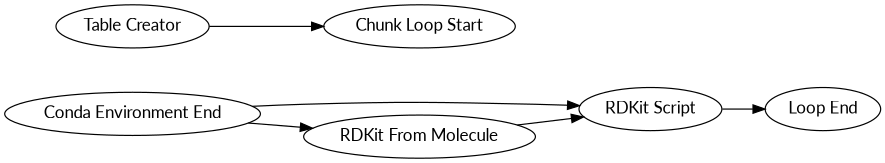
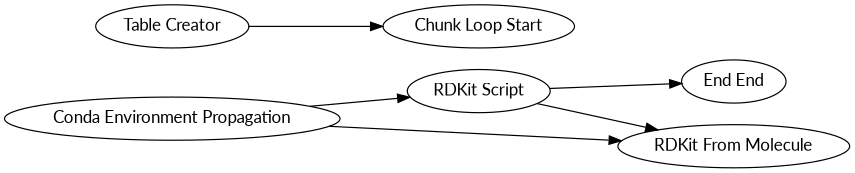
node "Loop End": label "Loop End" -> "End End"
node "Conda Environment End": label "Conda Environment End" -> "Conda Environment Propagation"
edge "RDKit From Molecule" -> "RDKit Script": reversed
